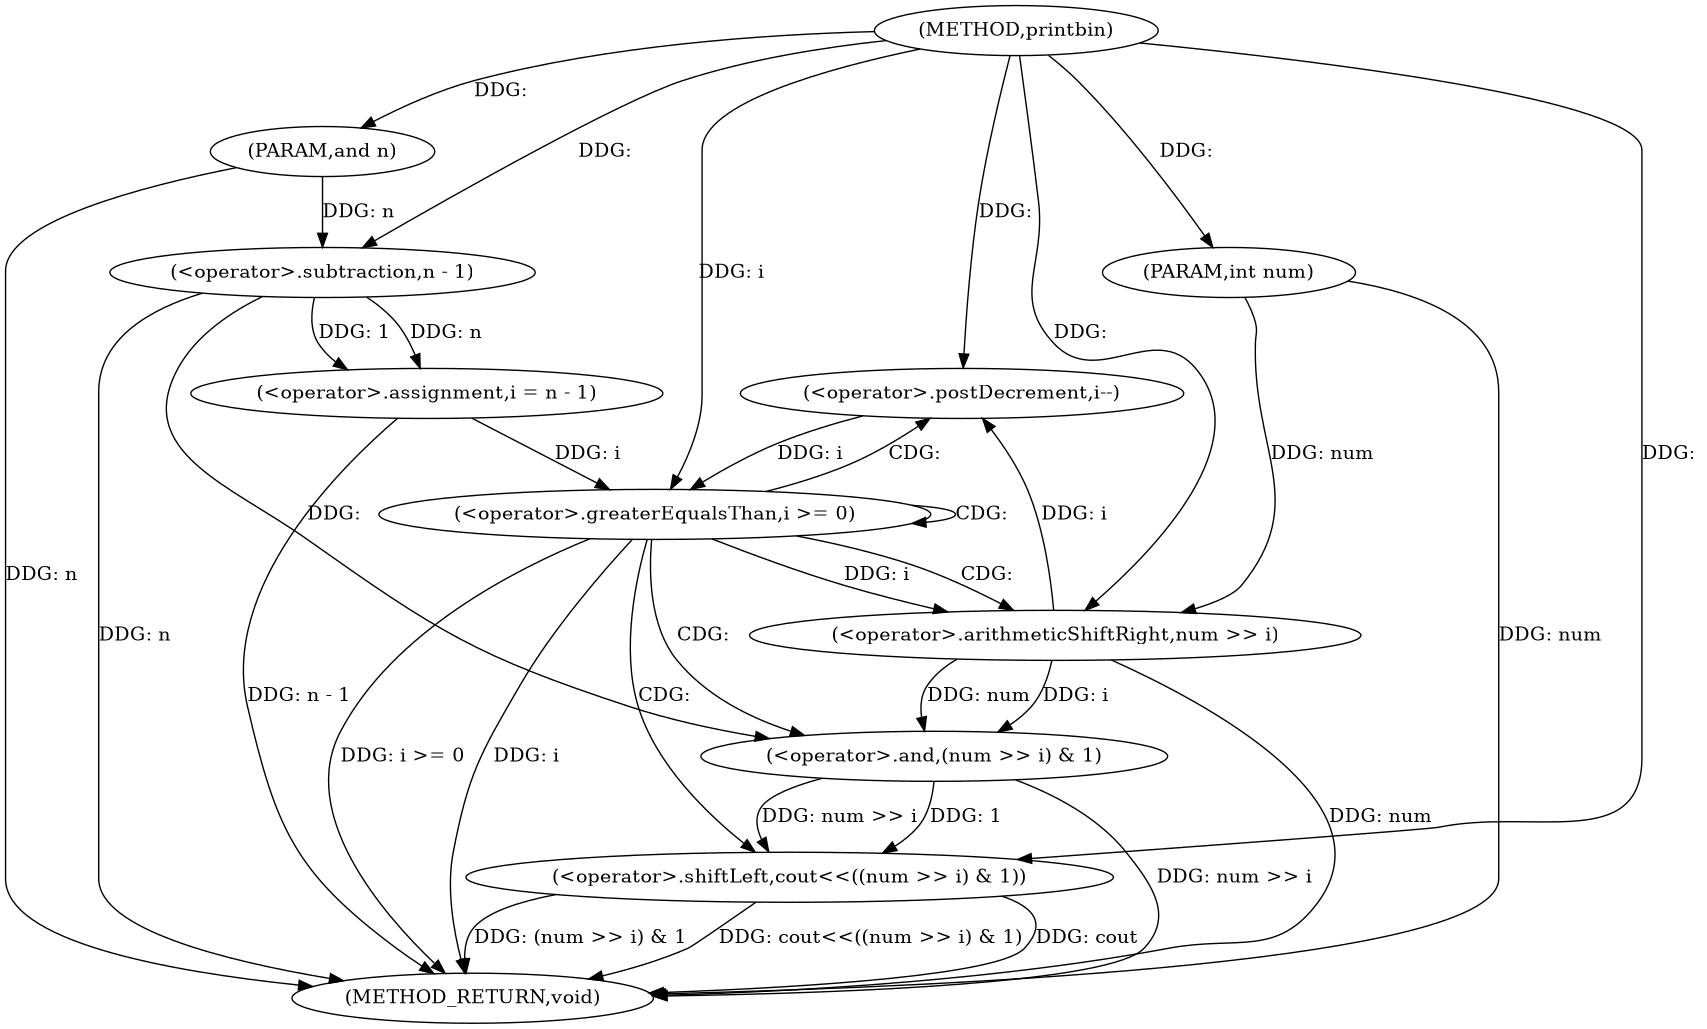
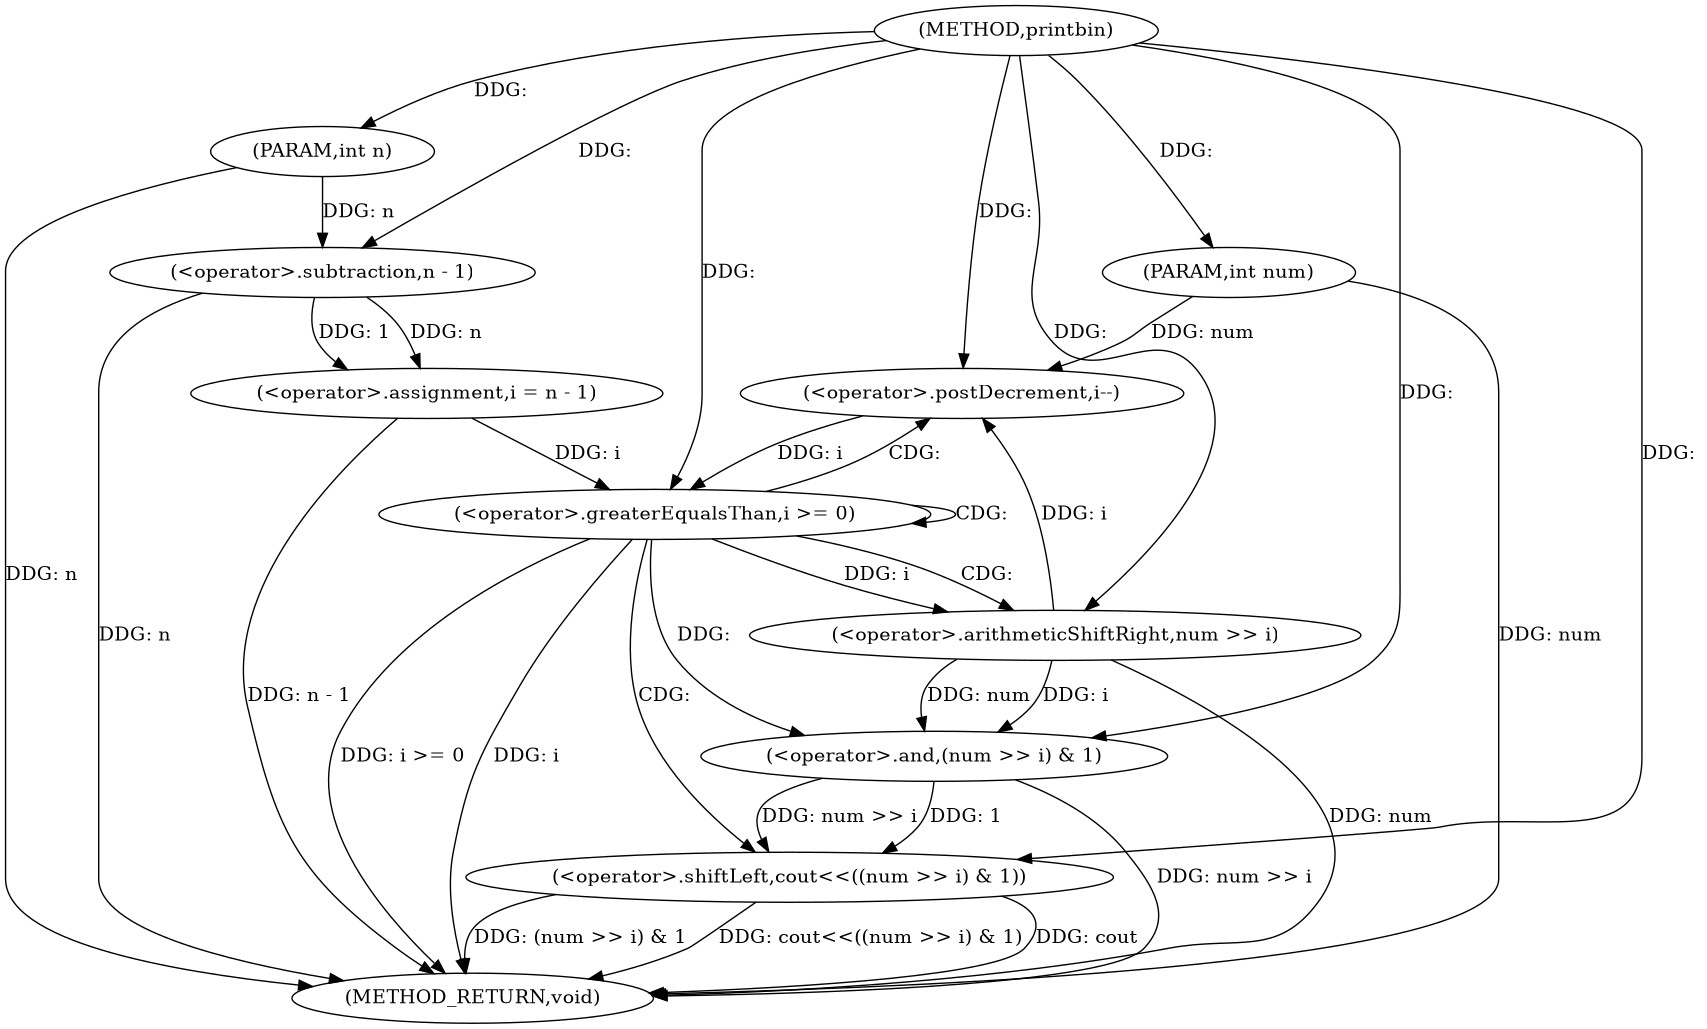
node "(PARAM,and n)": label "(PARAM,and n)" -> "(PARAM,int n)"
edge "(METHOD,printbin)" -> "(<operator>.greaterEqualsThan,i >= 0)": label "DDG: i" -> "DDG: "
edge "(PARAM,int num)" -> "(<operator>.arithmeticShiftRight,num >> i)": now "(PARAM,int num)" -> "(<operator>.postDecrement,i--)"
edge "(<operator>.subtraction,n - 1)" -> "(<operator>.and,(num >> i) & 1)": now "(METHOD,printbin)" -> "(<operator>.and,(num >> i) & 1)"
edge "(<operator>.greaterEqualsThan,i >= 0)" -> "(<operator>.and,(num >> i) & 1)": label "CDG: " -> "DDG: "
